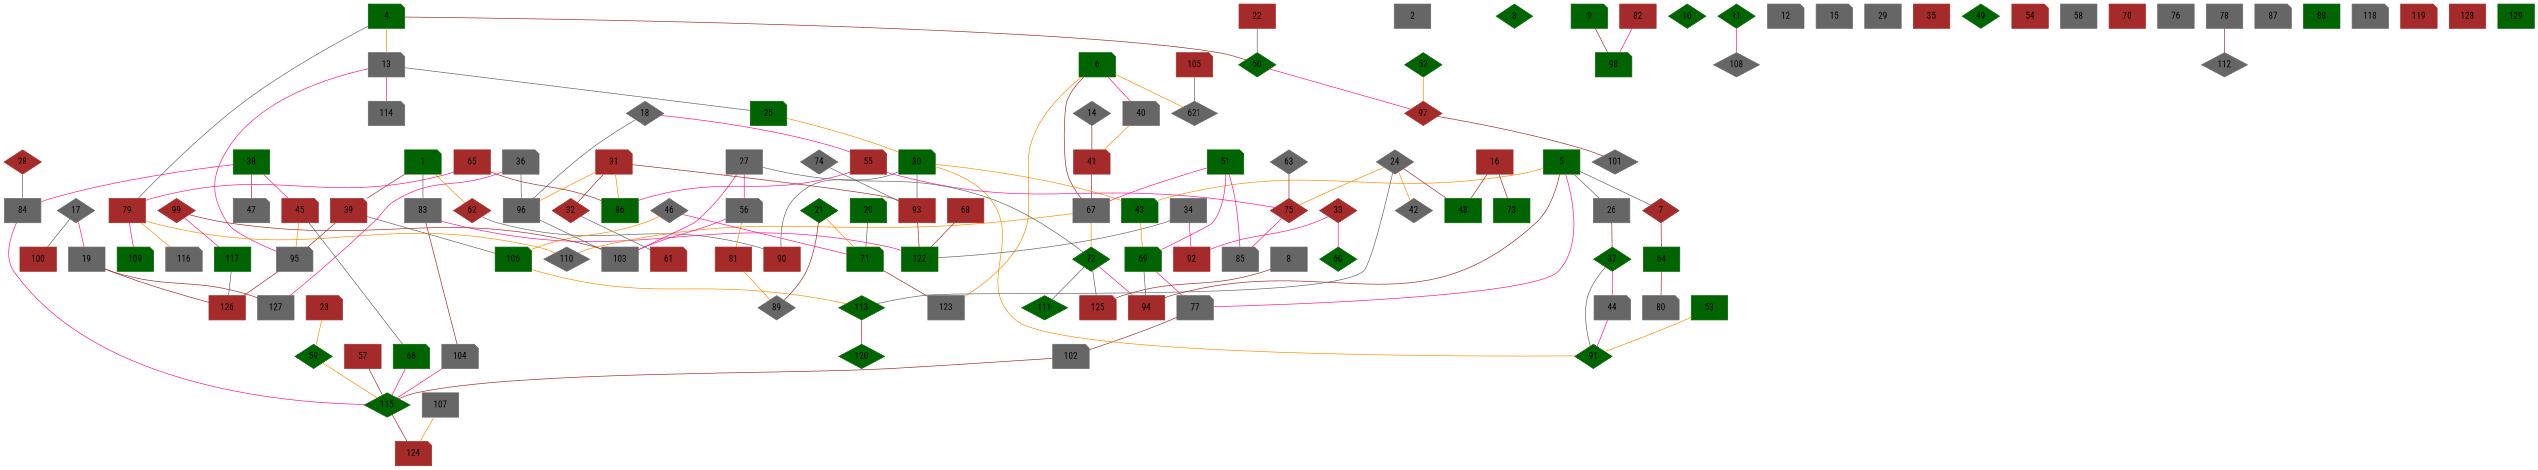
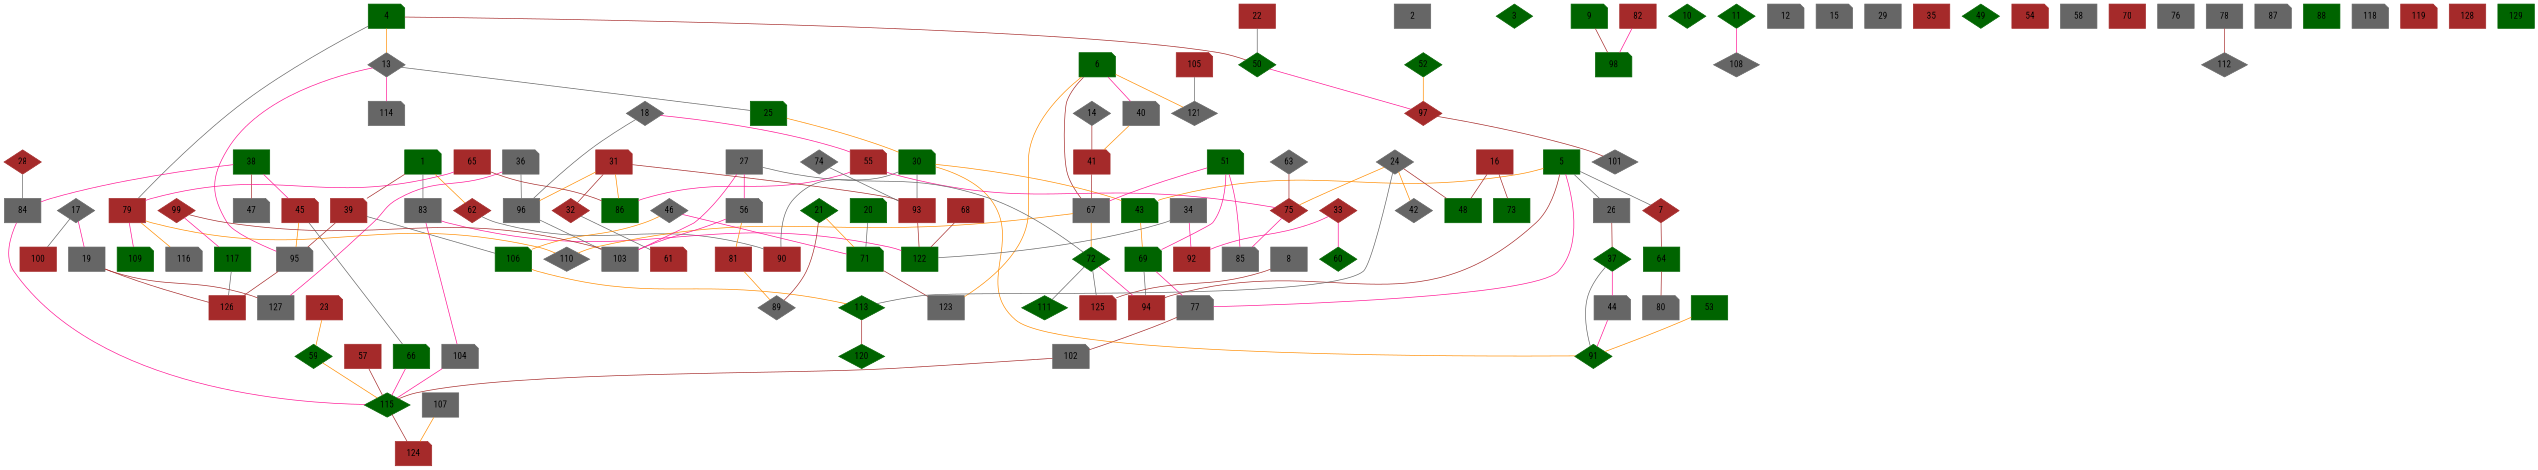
node "13": shape note -> diamond
node "621": label "621" -> "121"
edge "83" -- "104": color brown -> deeppink
